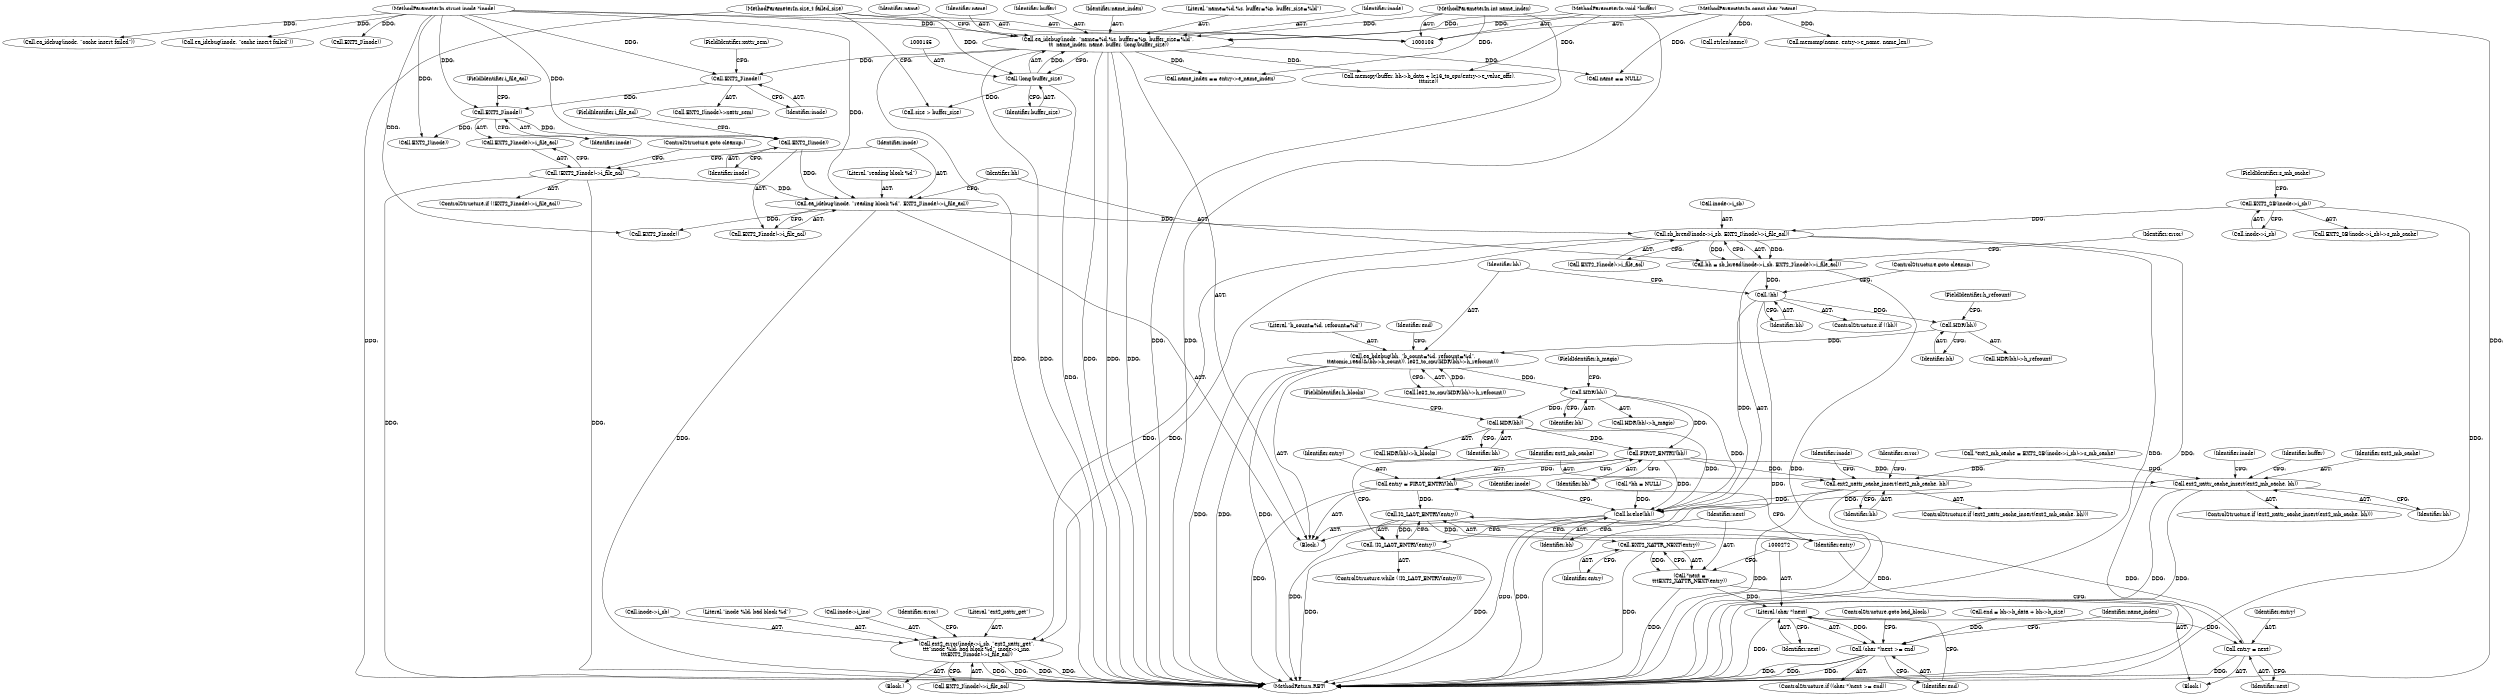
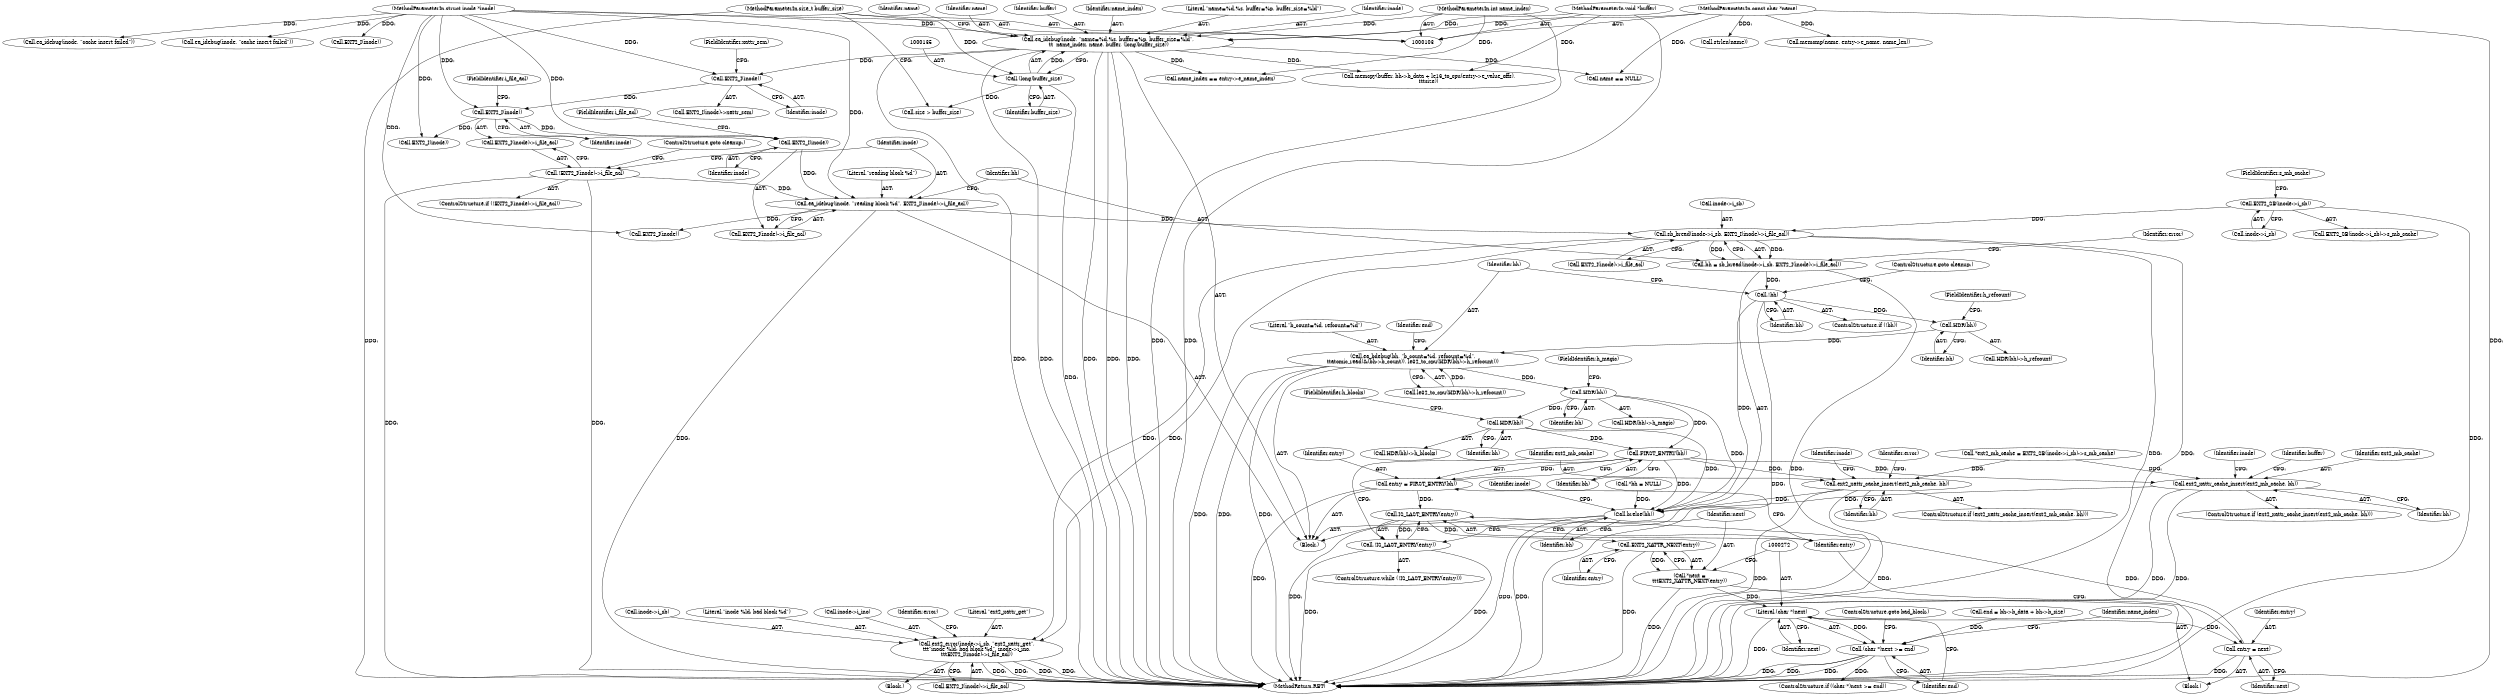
node "(MethodParameterIn,size_t failed_size)": label "(MethodParameterIn,size_t failed_size)" -> "(MethodParameterIn,size_t buffer_size)"
edge "(Call,(char *)next >= end)" -> "(ControlStructure,if ((char *)next >= end))": label "AST: " -> "DDG: "
